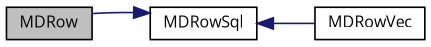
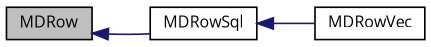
edge "MDRow" -> "MDRowSql": reversed
